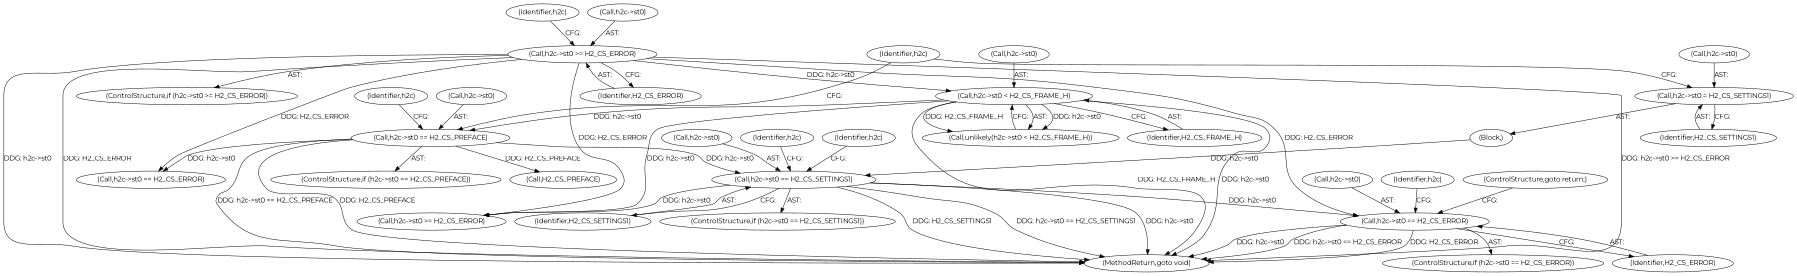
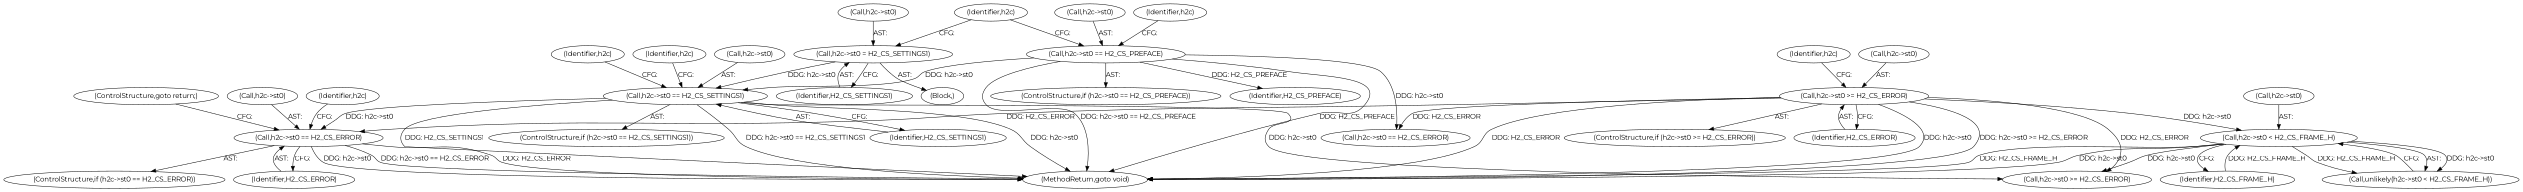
edge "(Call,h2c->st0 < H2_CS_FRAME_H)" -> "(Call,h2c->st0 == H2_CS_PREFACE)": removed, label "DDG: h2c->st0"
edge "(Identifier,H2_CS_FRAME_H)" -> "(Call,h2c->st0 < H2_CS_FRAME_H)": label "AST: " -> "DDG: H2_CS_FRAME_H"
edge "(Block,)" -> "(Call,h2c->st0 == H2_CS_SETTINGS1)": now "(Call,h2c->st0 = H2_CS_SETTINGS1)" -> "(Call,h2c->st0 == H2_CS_SETTINGS1)"
node "(Call,H2_CS_PREFACE)": label "(Call,H2_CS_PREFACE)" -> "(Identifier,H2_CS_PREFACE)"
